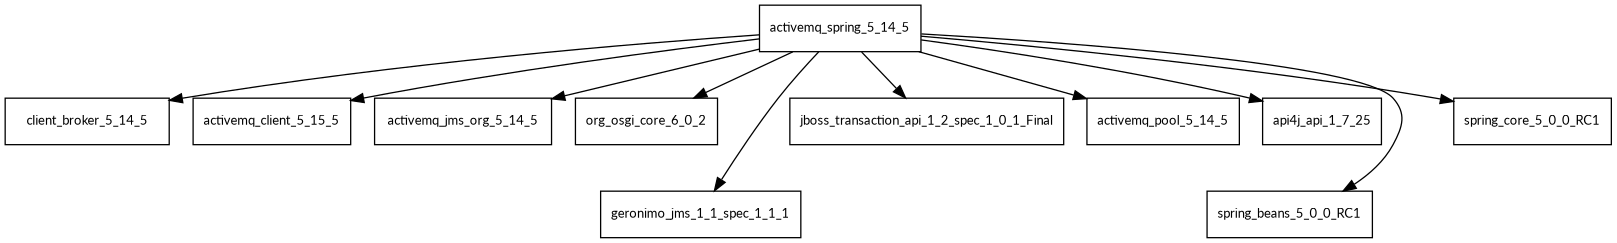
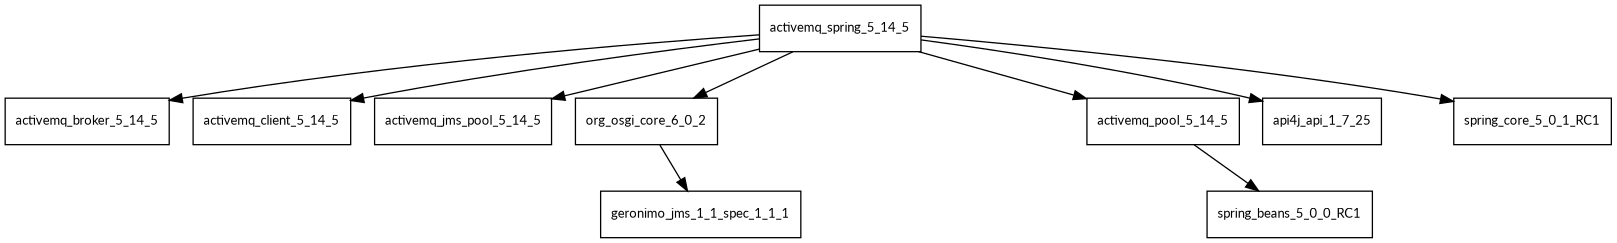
edge "activemq_spring_5_14_5" -> "spring_beans_5_0_0_RC1": now "activemq_pool_5_14_5" -> "spring_beans_5_0_0_RC1"
edge "activemq_spring_5_14_5" -> "geronimo_jms_1_1_spec_1_1_1": now "org_osgi_core_6_0_2" -> "geronimo_jms_1_1_spec_1_1_1"
node "client_broker_5_14_5": label "client_broker_5_14_5" -> "activemq_broker_5_14_5"
node "activemq_client_5_15_5": label "activemq_client_5_15_5" -> "activemq_client_5_14_5"
node "activemq_jms_org_5_14_5": label "activemq_jms_org_5_14_5" -> "activemq_jms_pool_5_14_5"
node "jboss_transaction_api_1_2_spec_1_0_1_Final": removed
node "spring_core_5_0_0_RC1": label "spring_core_5_0_0_RC1" -> "spring_core_5_0_1_RC1"
